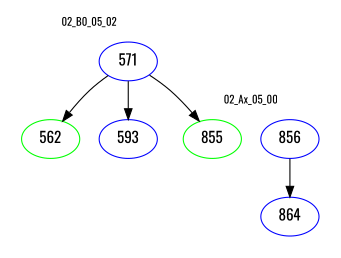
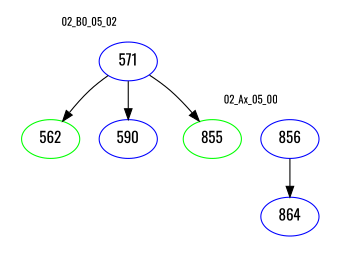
node "593": label "593" -> "590"
